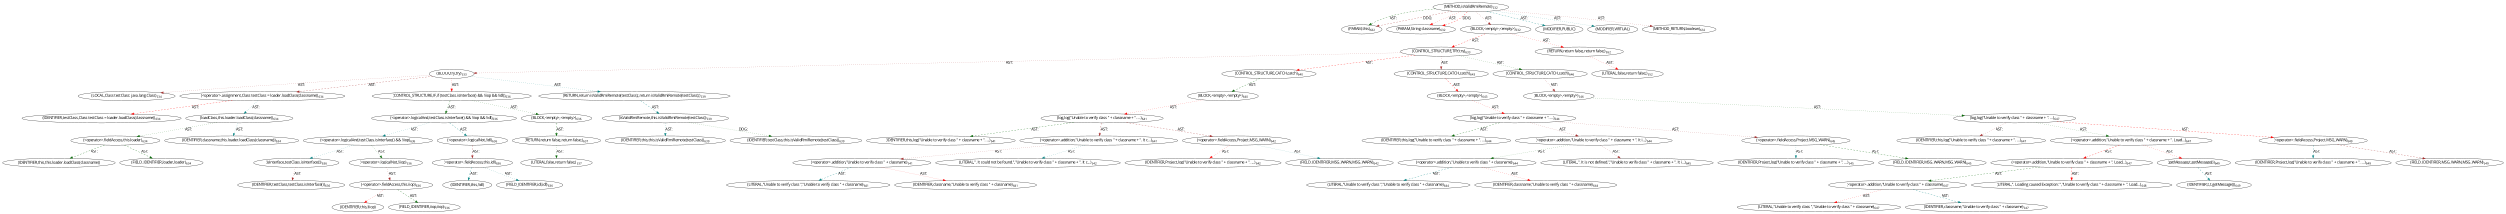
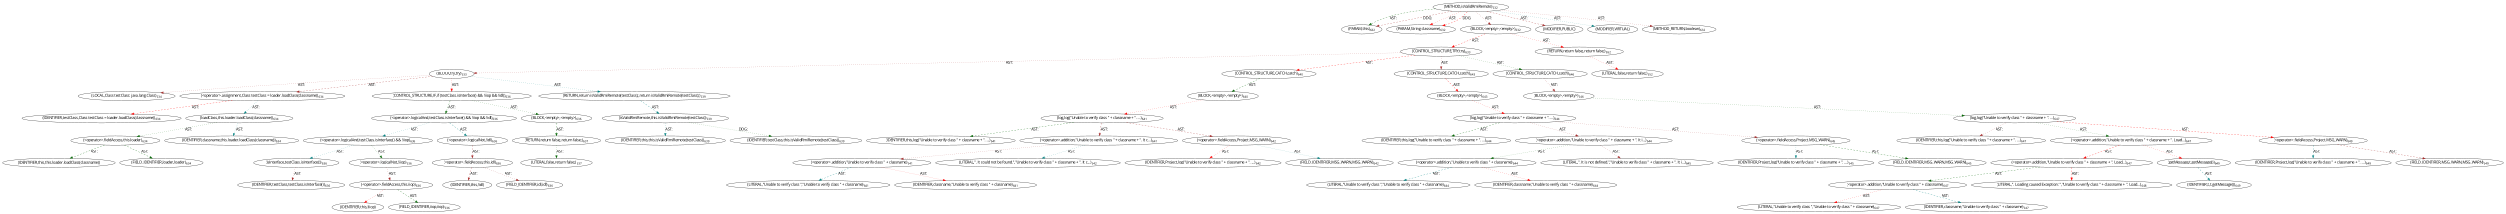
edge "(METHOD,isValidRmiRemote)" -> "(MODIFIER,PUBLIC)": color teal -> brown
edge "(<operator>.fieldAccess,this.idl)" -> "(IDENTIFIER,this,!idl)": color teal -> brown
edge "(<operator>.fieldAccess,this.idl)" -> "(FIELD_IDENTIFIER,idl,idl)": color teal -> brown
